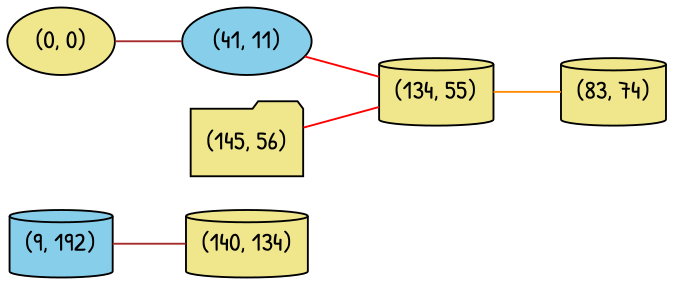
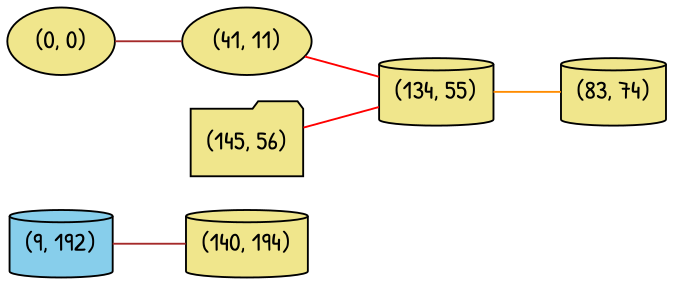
node "(41, 11)": fillcolor skyblue -> khaki
node "(140, 134)": label "(140, 134)" -> "(140, 194)"
